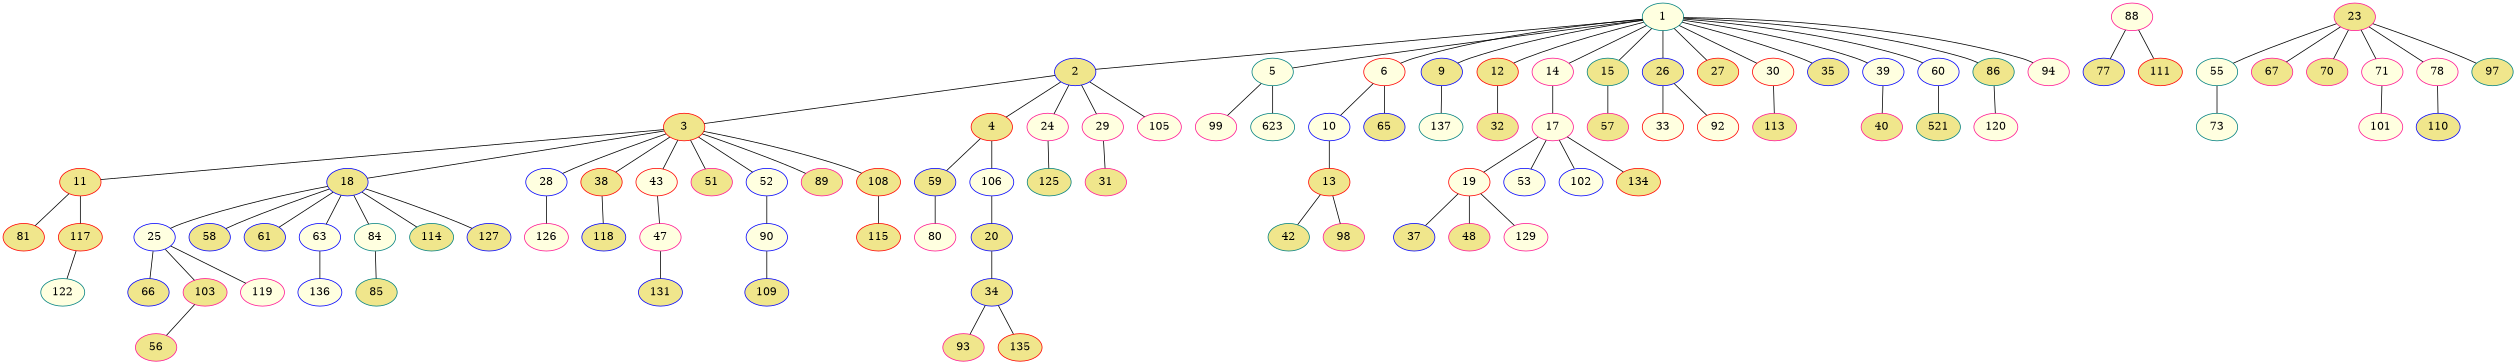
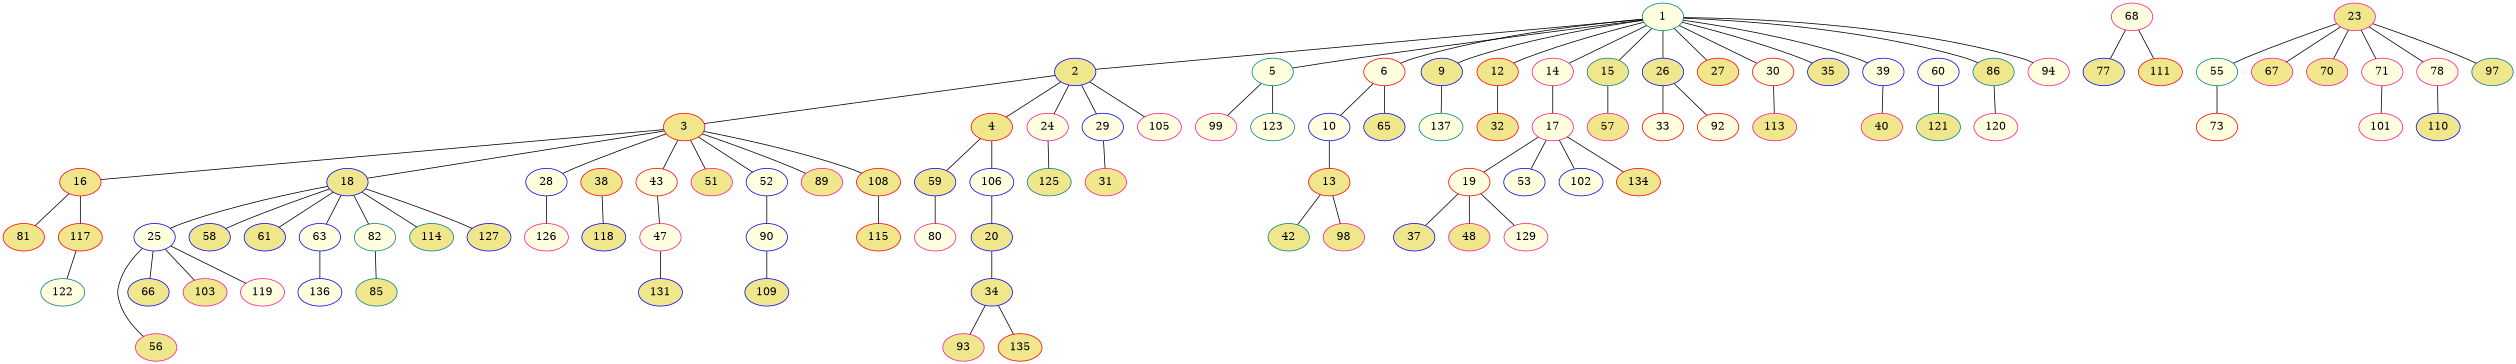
node "88": label "88" -> "68"
edge "1" -- "60": removed
node "29": color deeppink -> blue
node "623": label "623" -> "123"
node "32": color deeppink -> red
node "521": label "521" -> "121"
node "73": color teal -> red
edge "3" -- "38": removed
node "11": label "11" -> "16"
node "84": label "84" -> "82"
edge "103" -- "56": now "25" -- "56"
